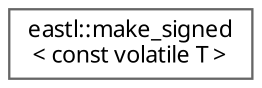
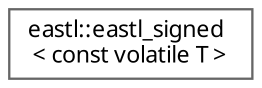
node "eastl::make_signed < const volatile T >": label "eastl::make_signed < const volatile T >" -> "eastl::eastl_signed < const volatile T >"
